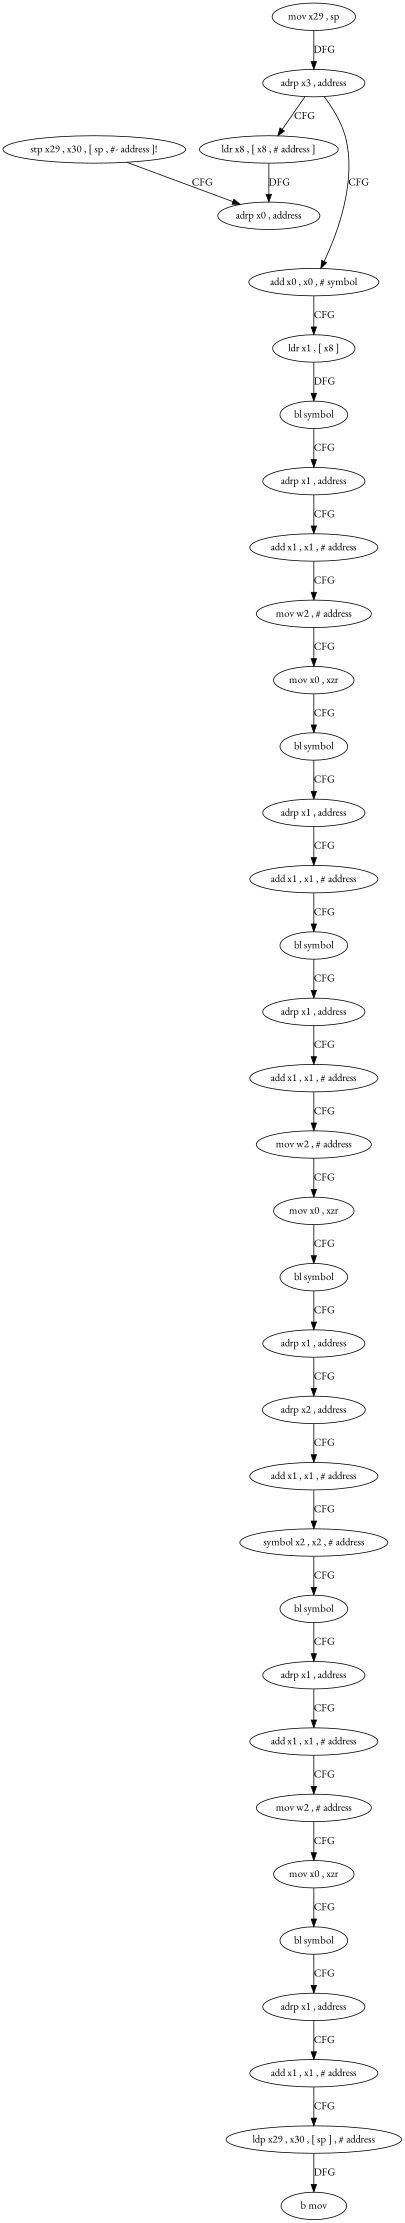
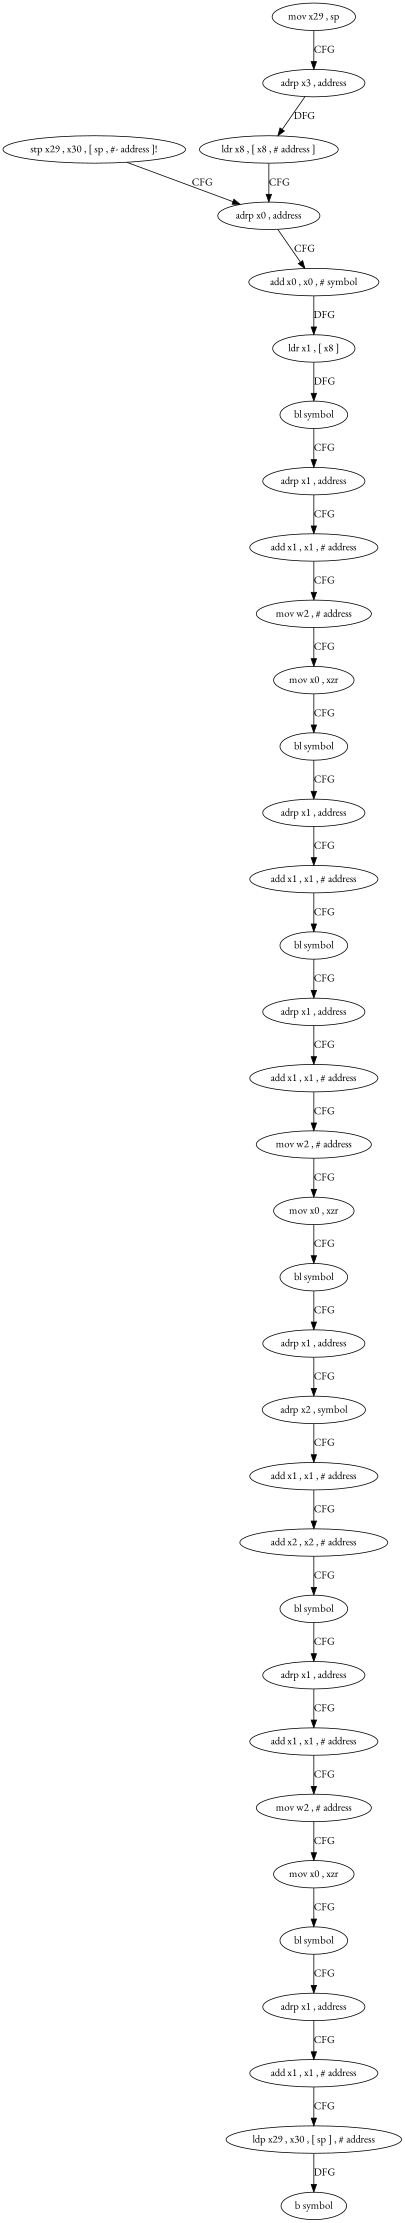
edge "mov x29 , sp" -> "adrp x3 , address": label "DFG" -> "CFG"
edge "adrp x3 , address" -> "ldr x8 , [ x8 , # address ]": label "CFG" -> "DFG"
edge "adrp x3 , address" -> "add x0 , x0 , # symbol": now "adrp x0 , address" -> "add x0 , x0 , # symbol"
edge "ldr x8 , [ x8 , # address ]" -> "adrp x0 , address": label "DFG" -> "CFG"
edge "add x0 , x0 , # symbol" -> "ldr x1 , [ x8 ]": label "CFG" -> "DFG"
node "adrp x2 , address": label "adrp x2 , address" -> "adrp x2 , symbol"
node "symbol x2 , x2 , # address": label "symbol x2 , x2 , # address" -> "add x2 , x2 , # address"
node "b mov": label "b mov" -> "b symbol"
